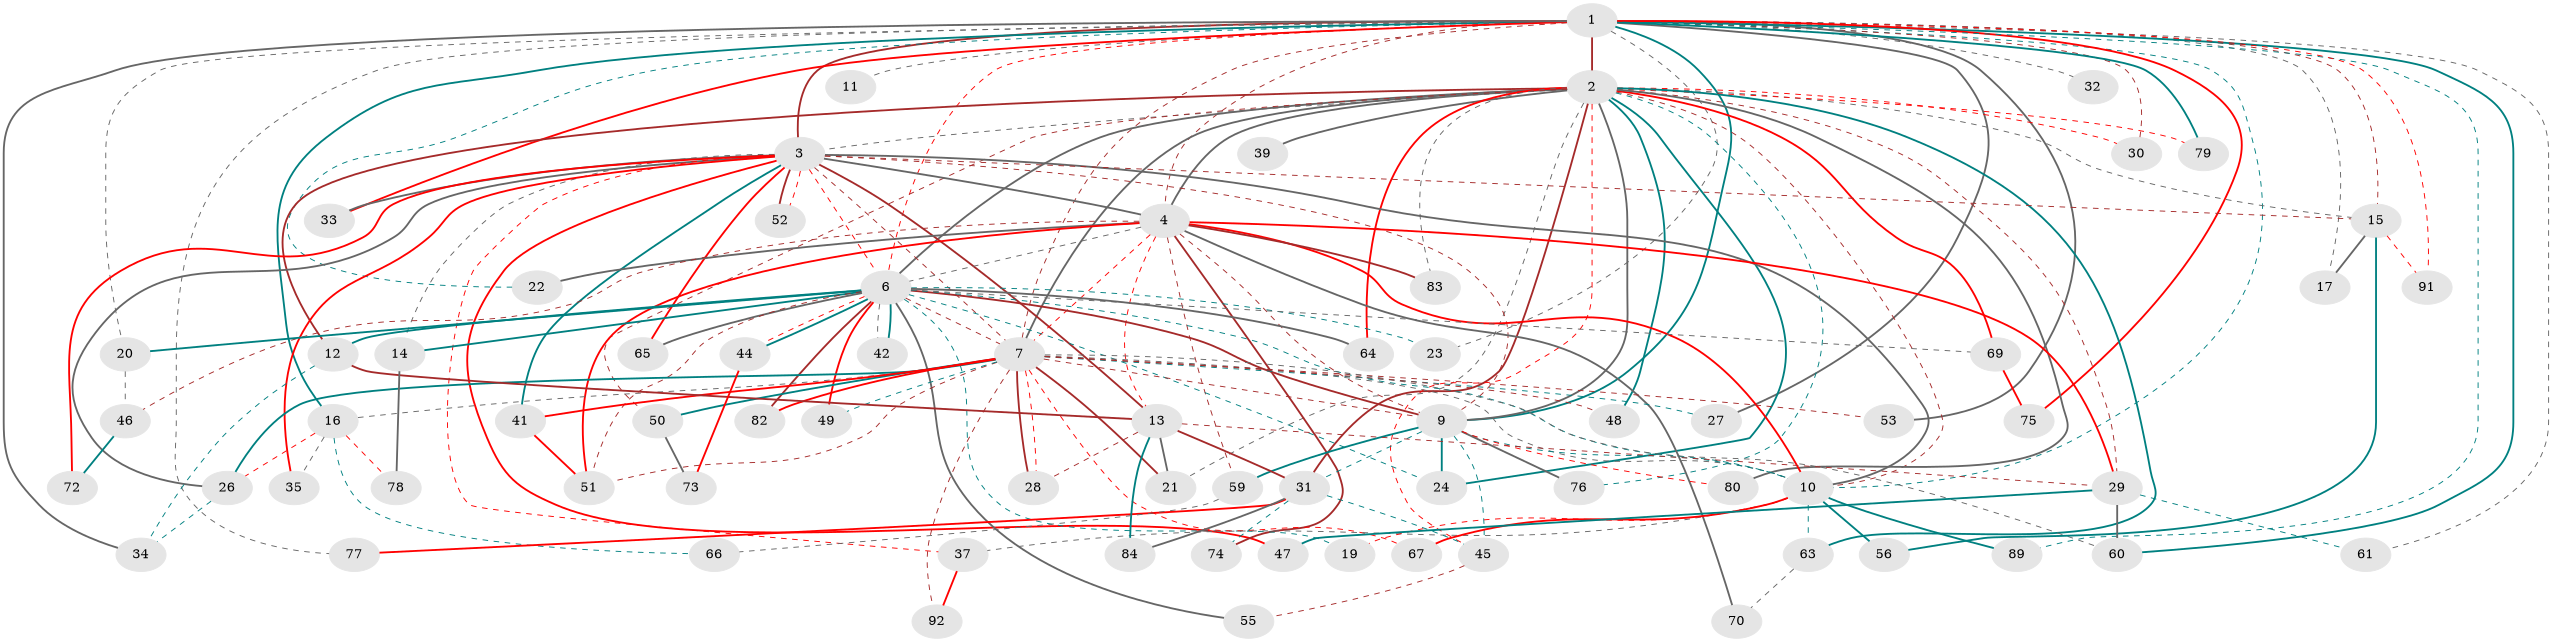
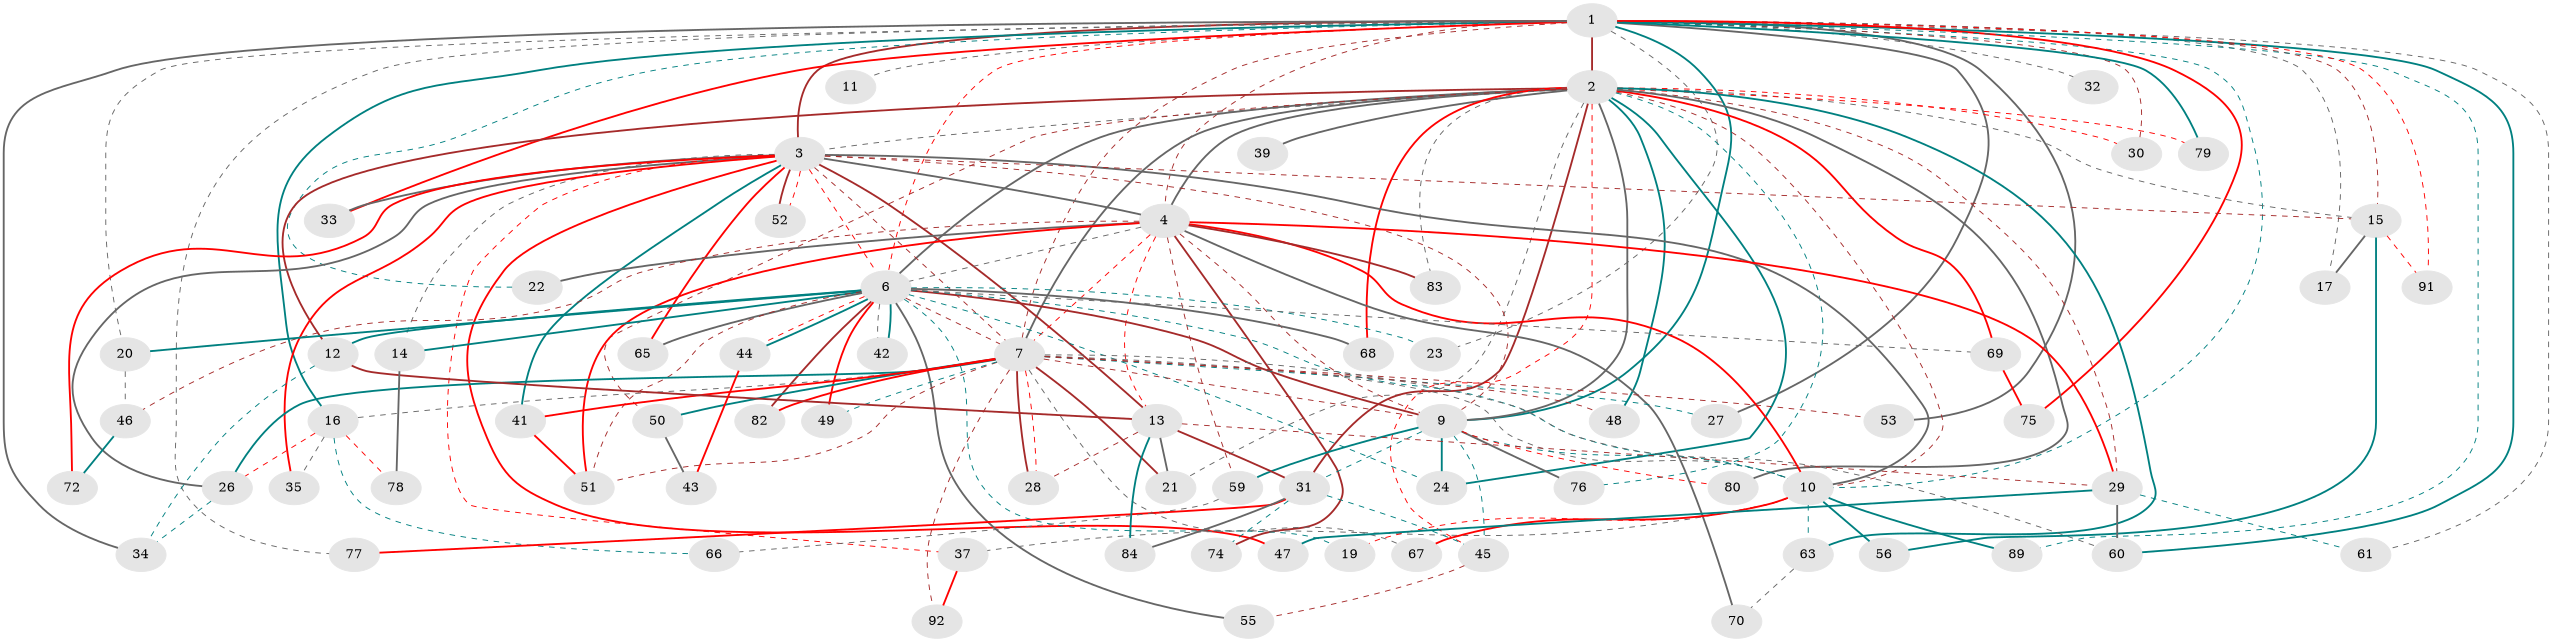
node "64": label "64" -> "68"
node "73": label "73" -> "43"
edge "7" -- "67": color red -> gray40
